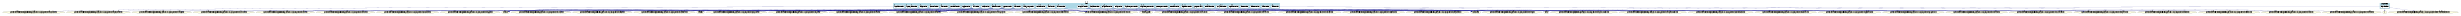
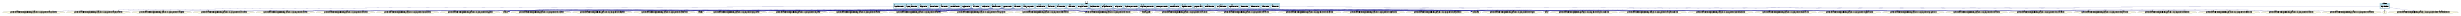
cluster "components": label "components" -> "skeleton"
node "avatar.stories": added
